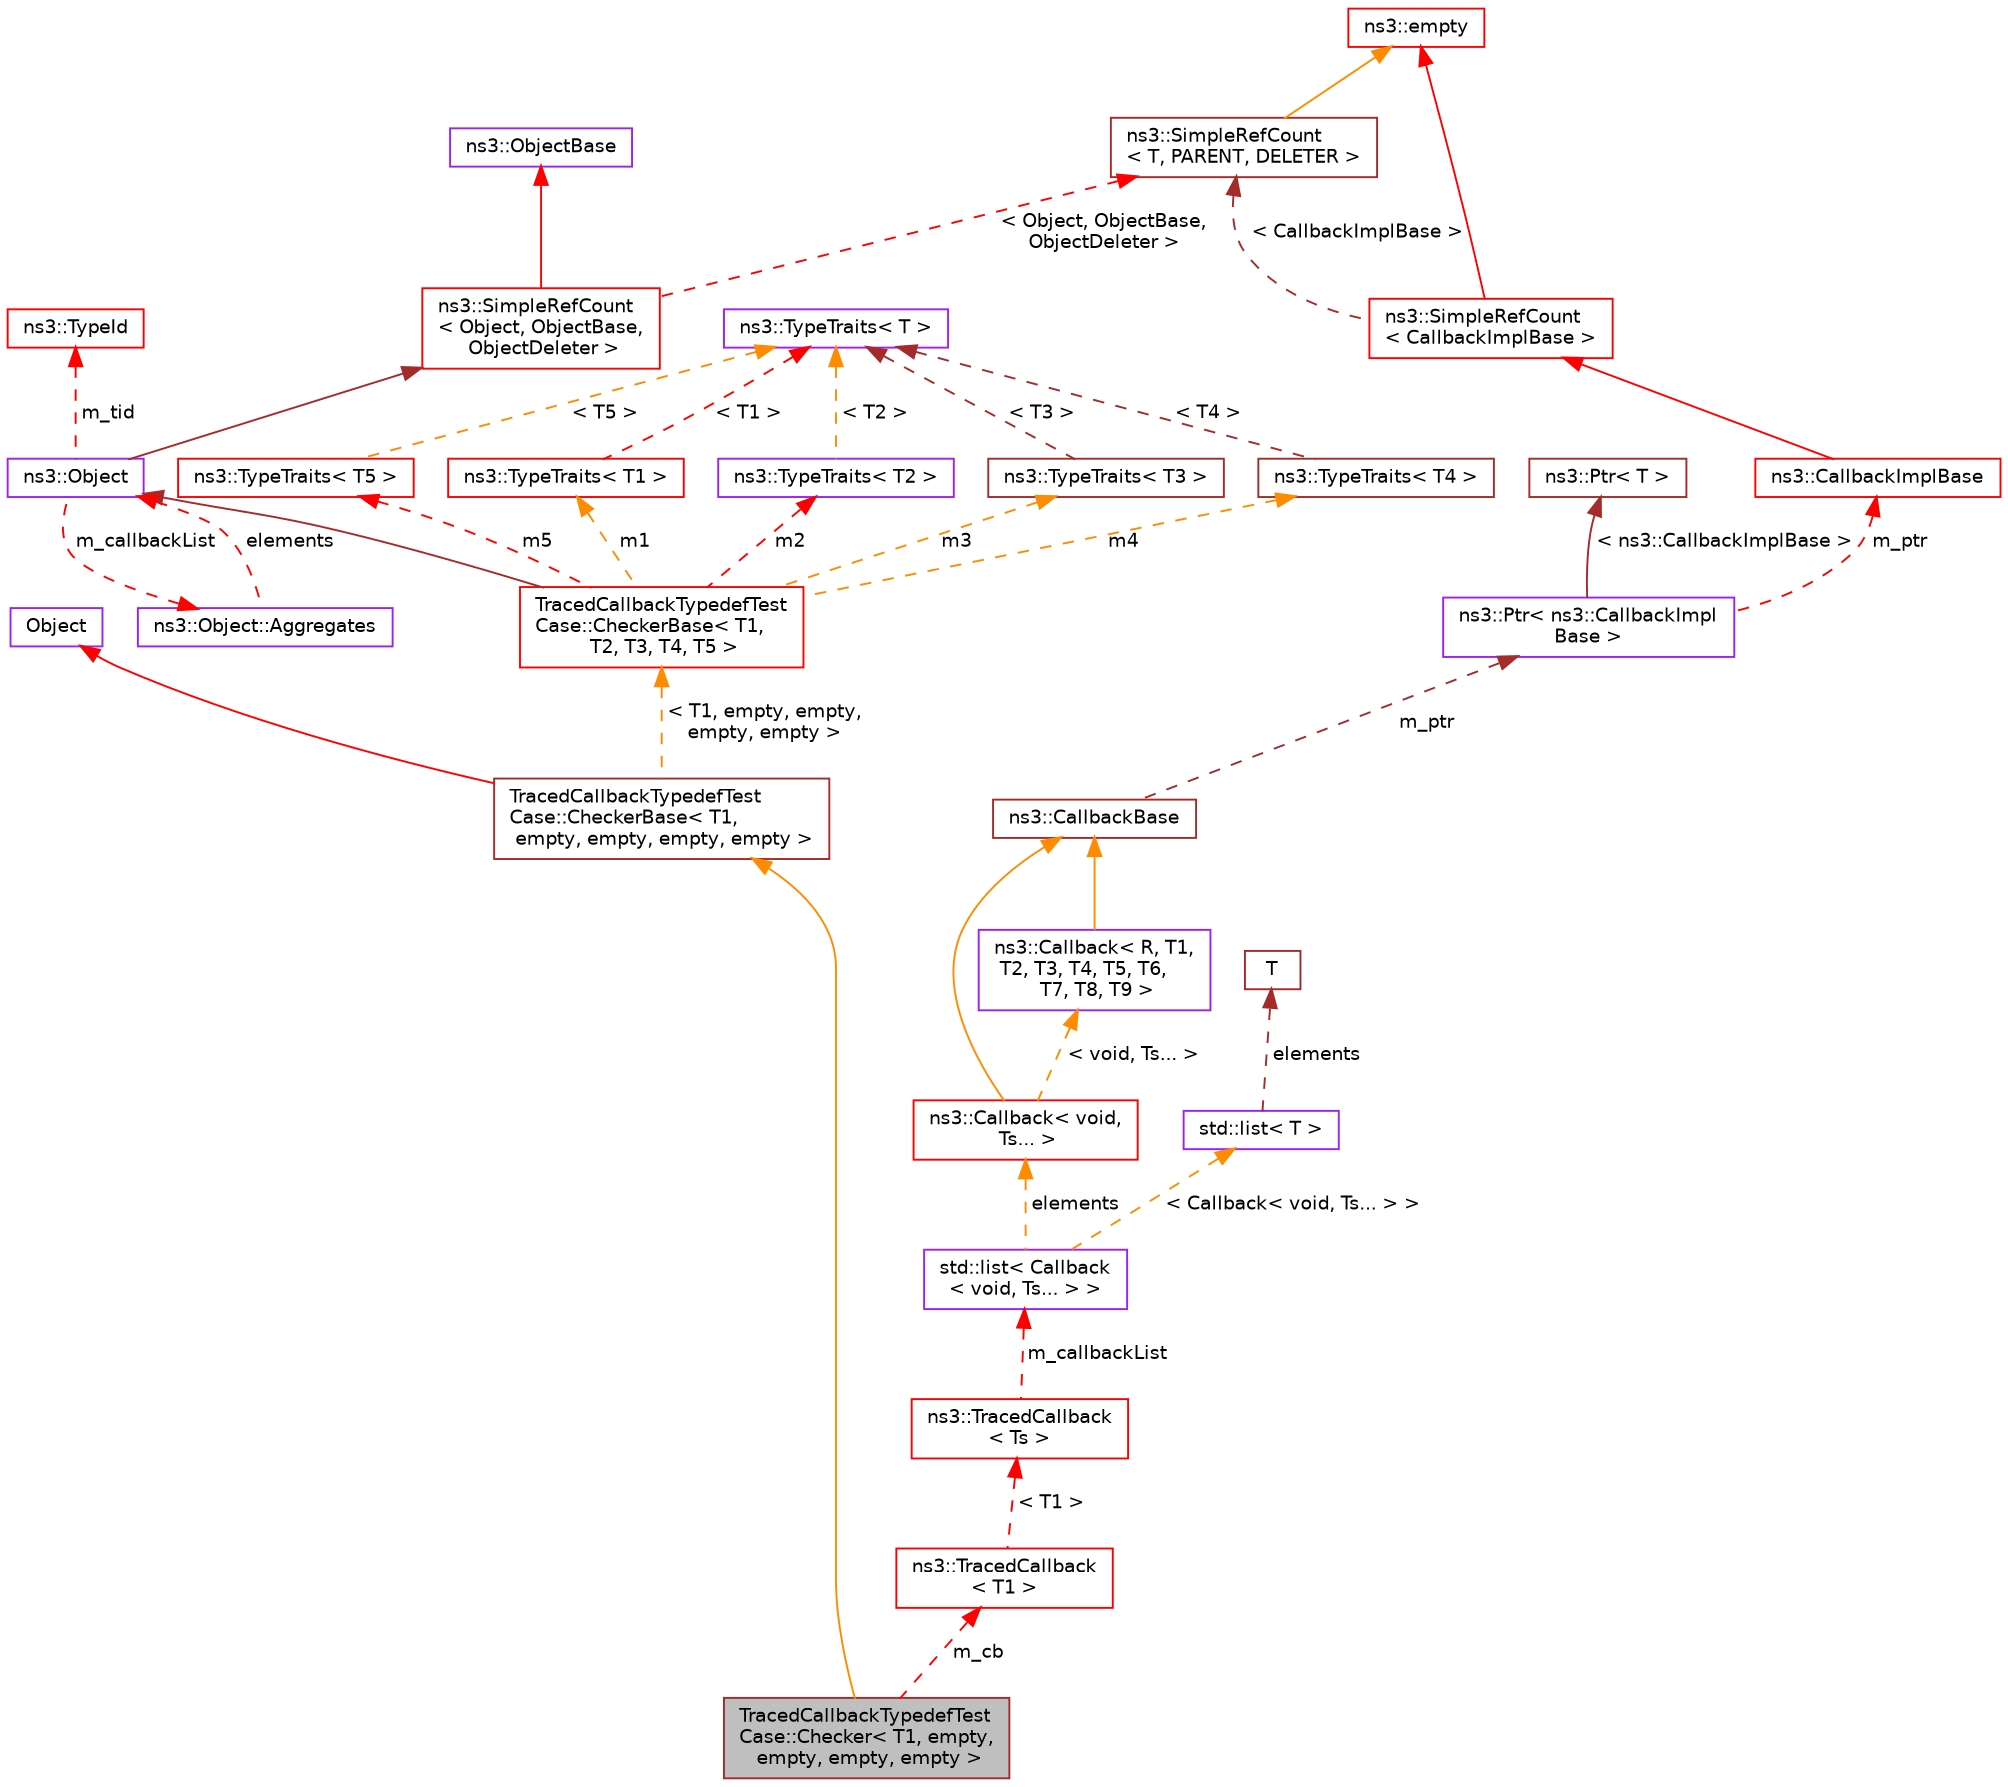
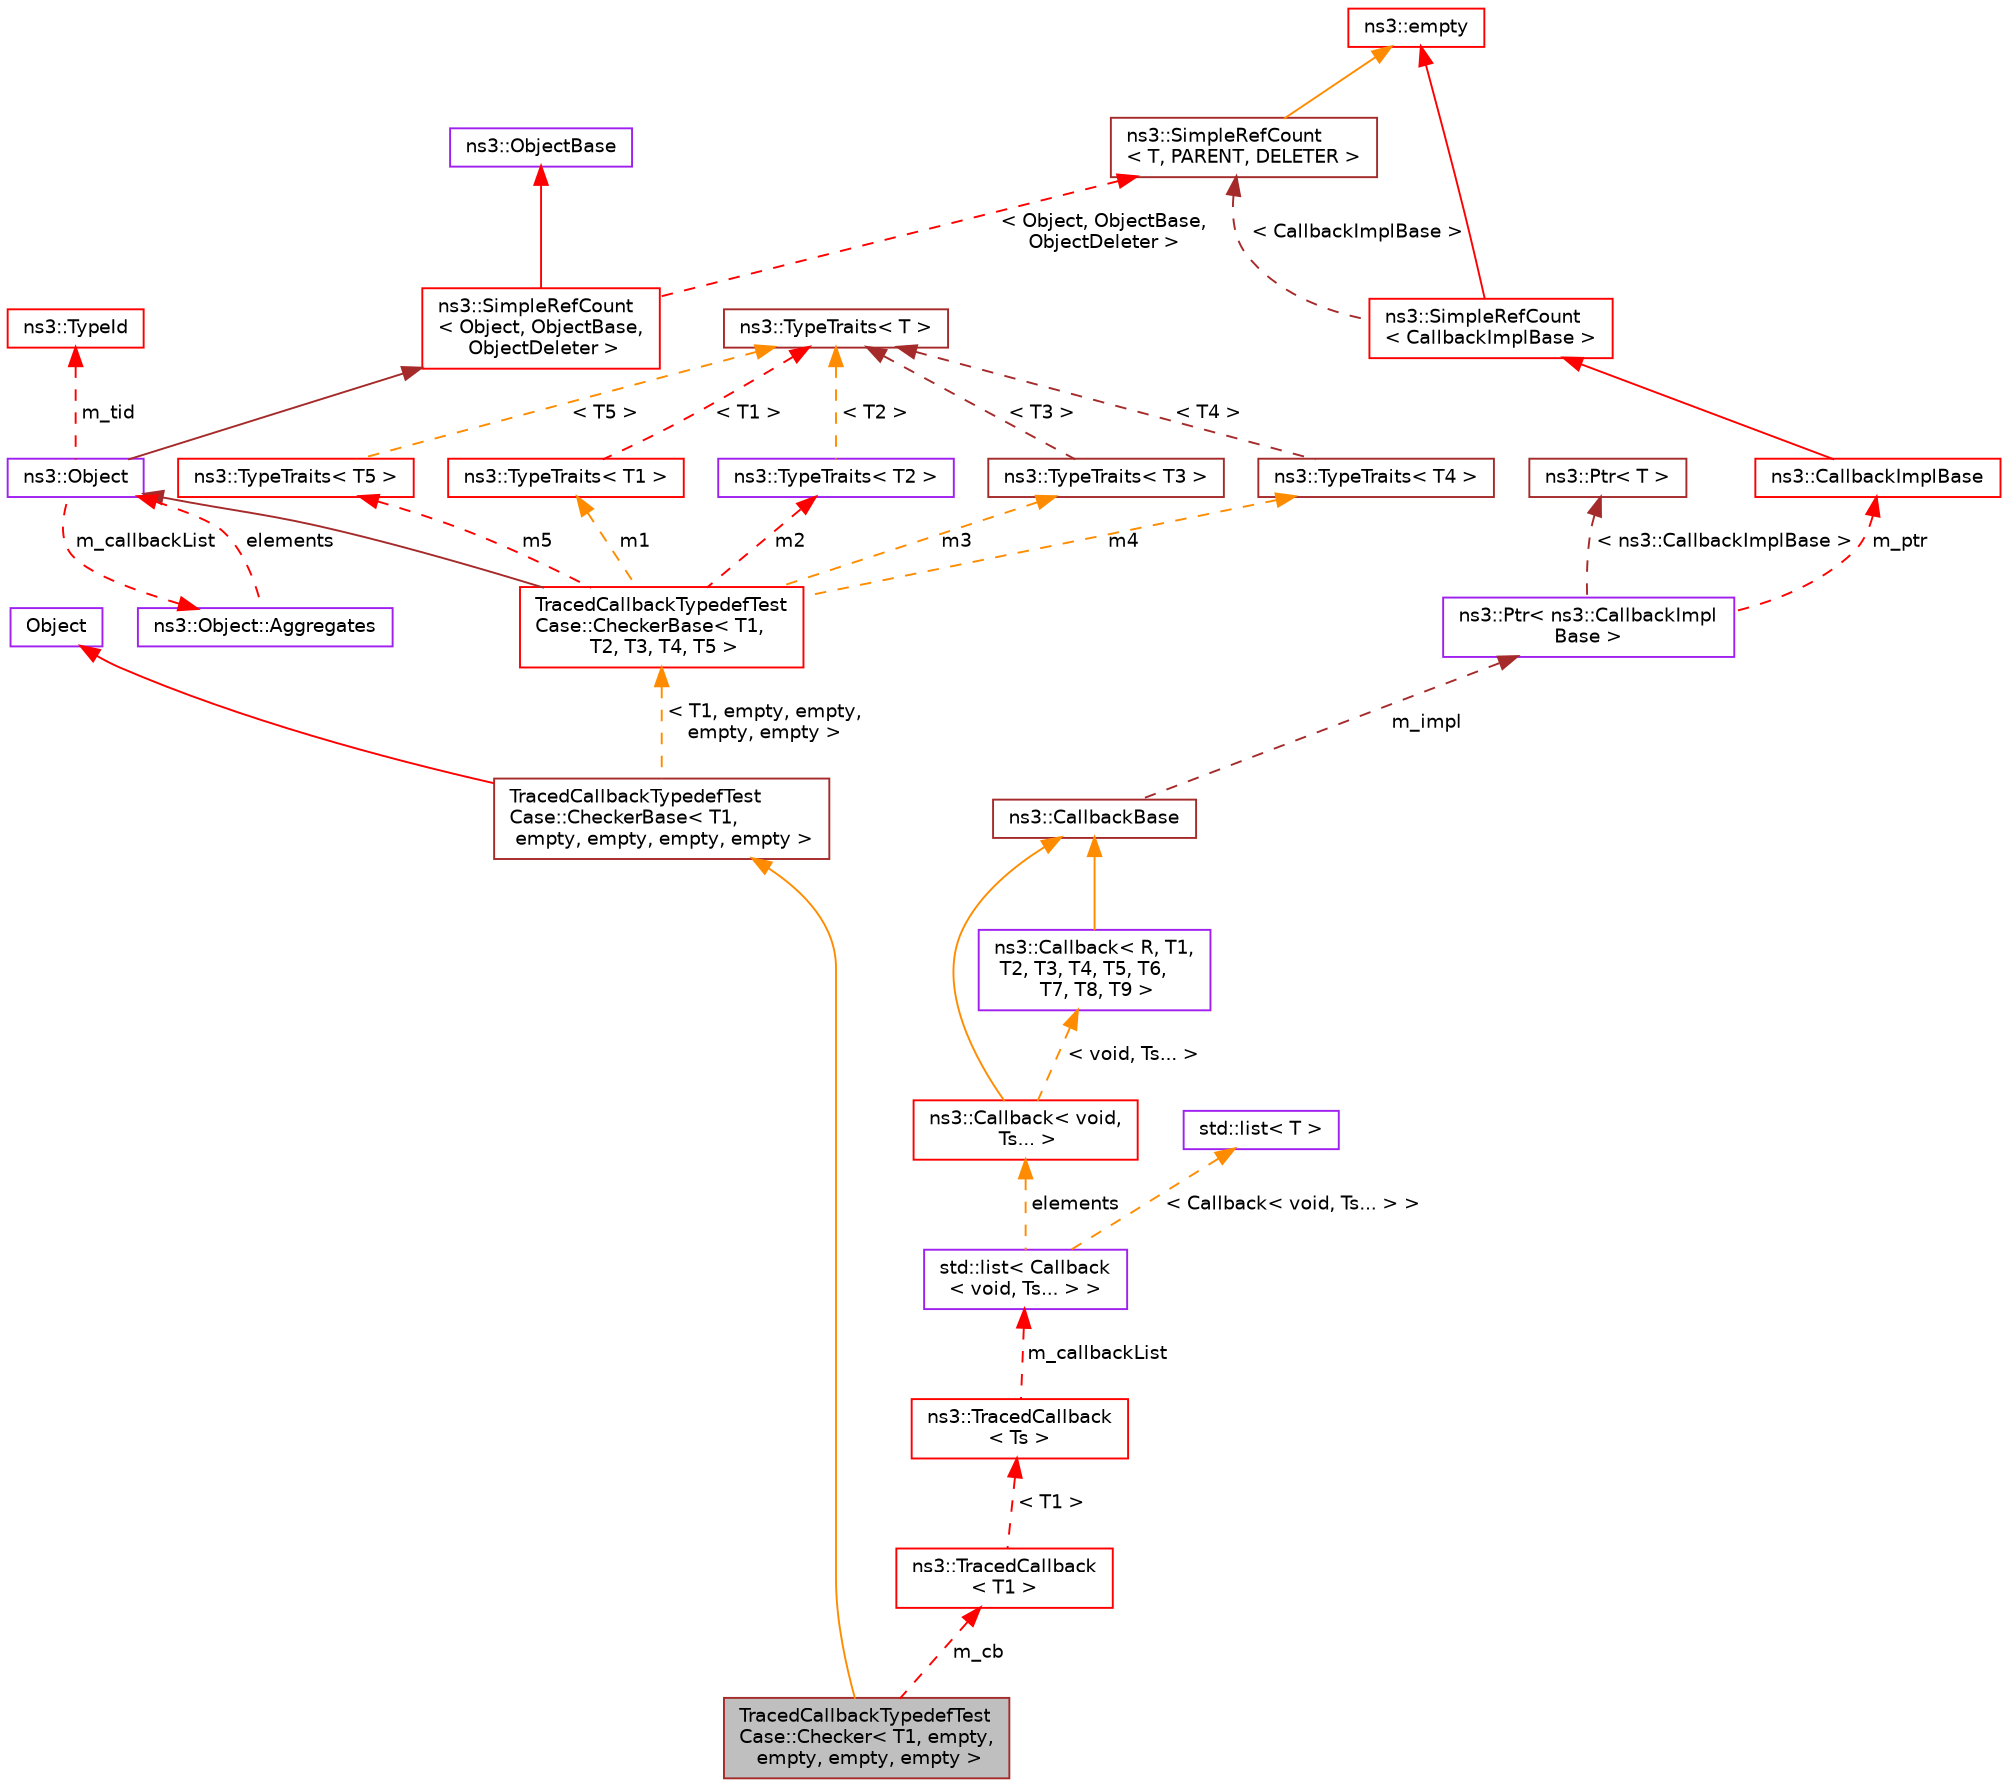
node "ns3::TypeTraits< T >": color purple -> brown
edge "ns3::Ptr< ns3::CallbackImpl Base >" -> "ns3::Ptr< T >": style solid -> dashed
edge "ns3::CallbackBase" -> "ns3::Ptr< ns3::CallbackImpl Base >": label " m_ptr" -> " m_impl"
node "T": removed
